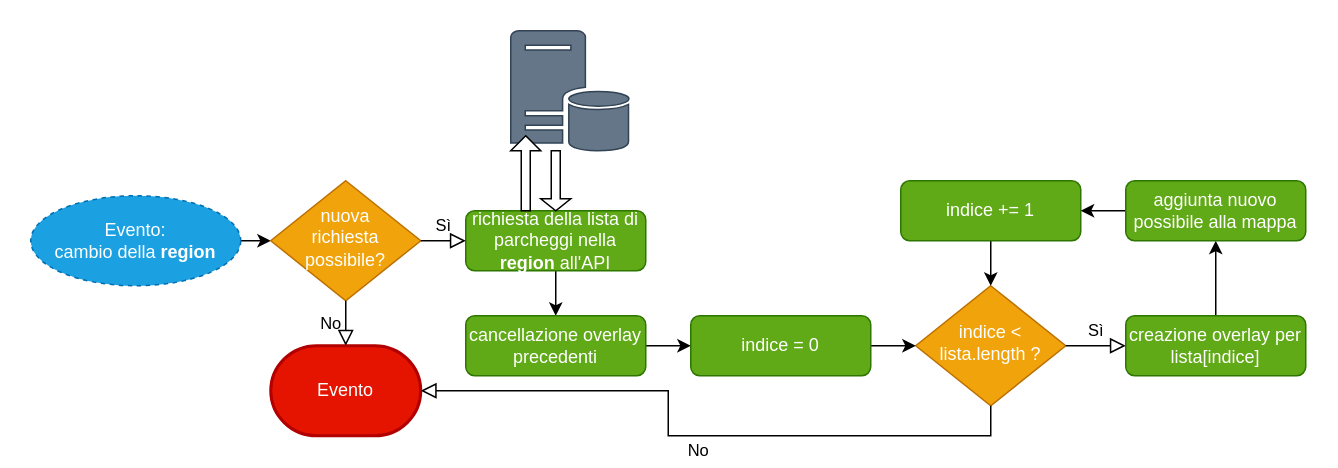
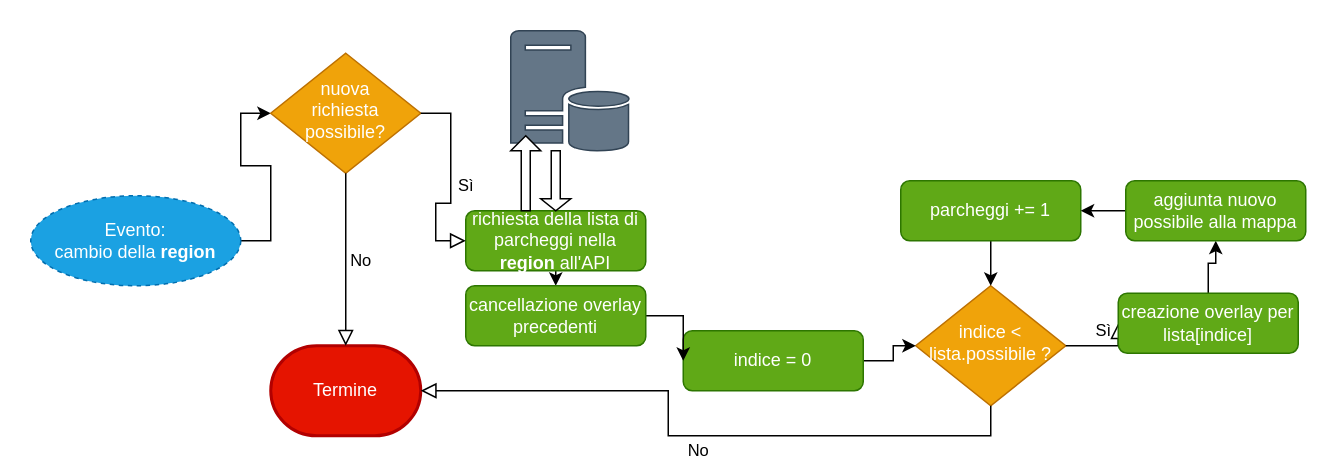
node "indice += 1": label "indice += 1" -> "parcheggi += 1"
node "nuova richiesta possibile?": moved (346, 241) -> (346, 113)
node "indice < lista.length ?": label "indice < lista.length ?" -> "indice < lista.possibile ?"
node "cancellazione overlay precedenti": moved (556, 346) -> (556, 316)
node "indice = 0": moved (781, 346) -> (773, 361)
node "creazione overlay per lista[indice]": moved (1216, 346) -> (1208, 323)
node "Evento": label "Evento" -> "Termine"
